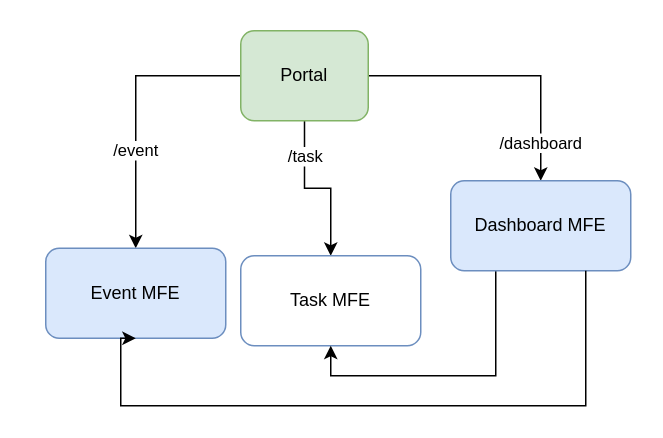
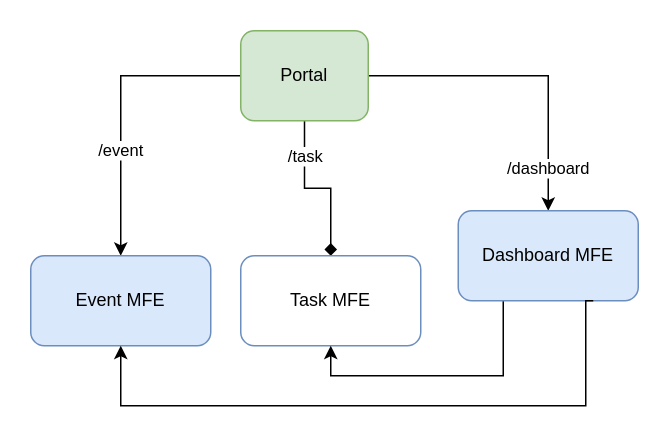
node "Dashboard MFE": moved (541, 226) -> (548, 256)
edge "Portal" -> "Task MFE": arrowhead classic -> diamond
node "Event MFE": moved (136, 293) -> (121, 301)
